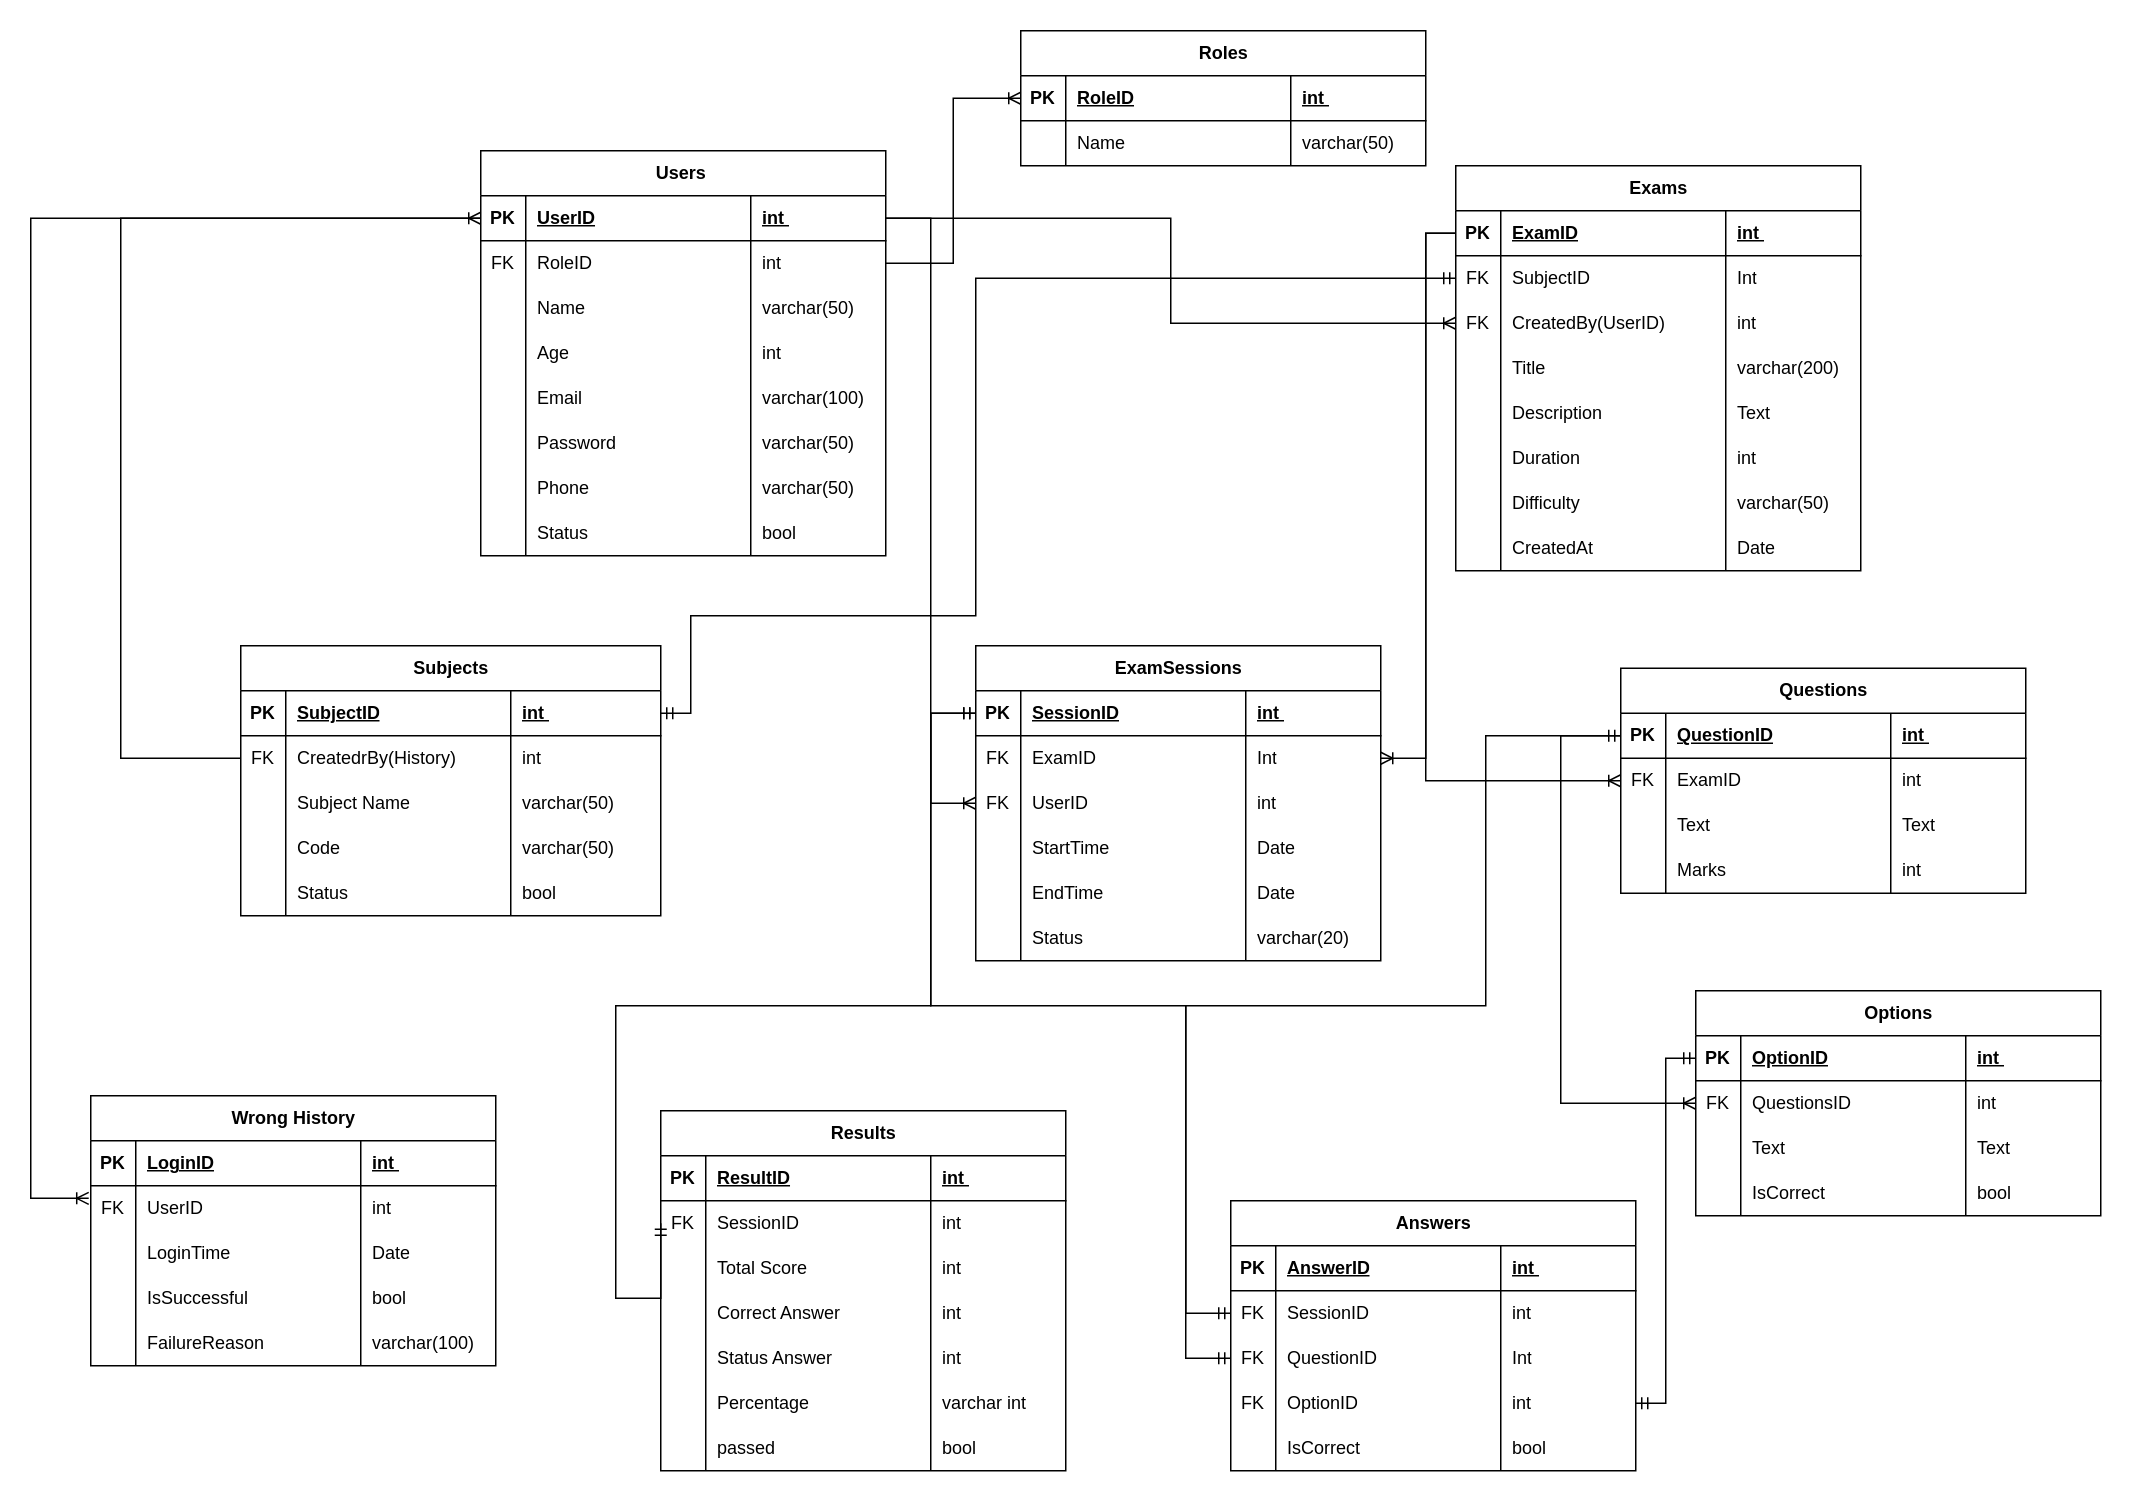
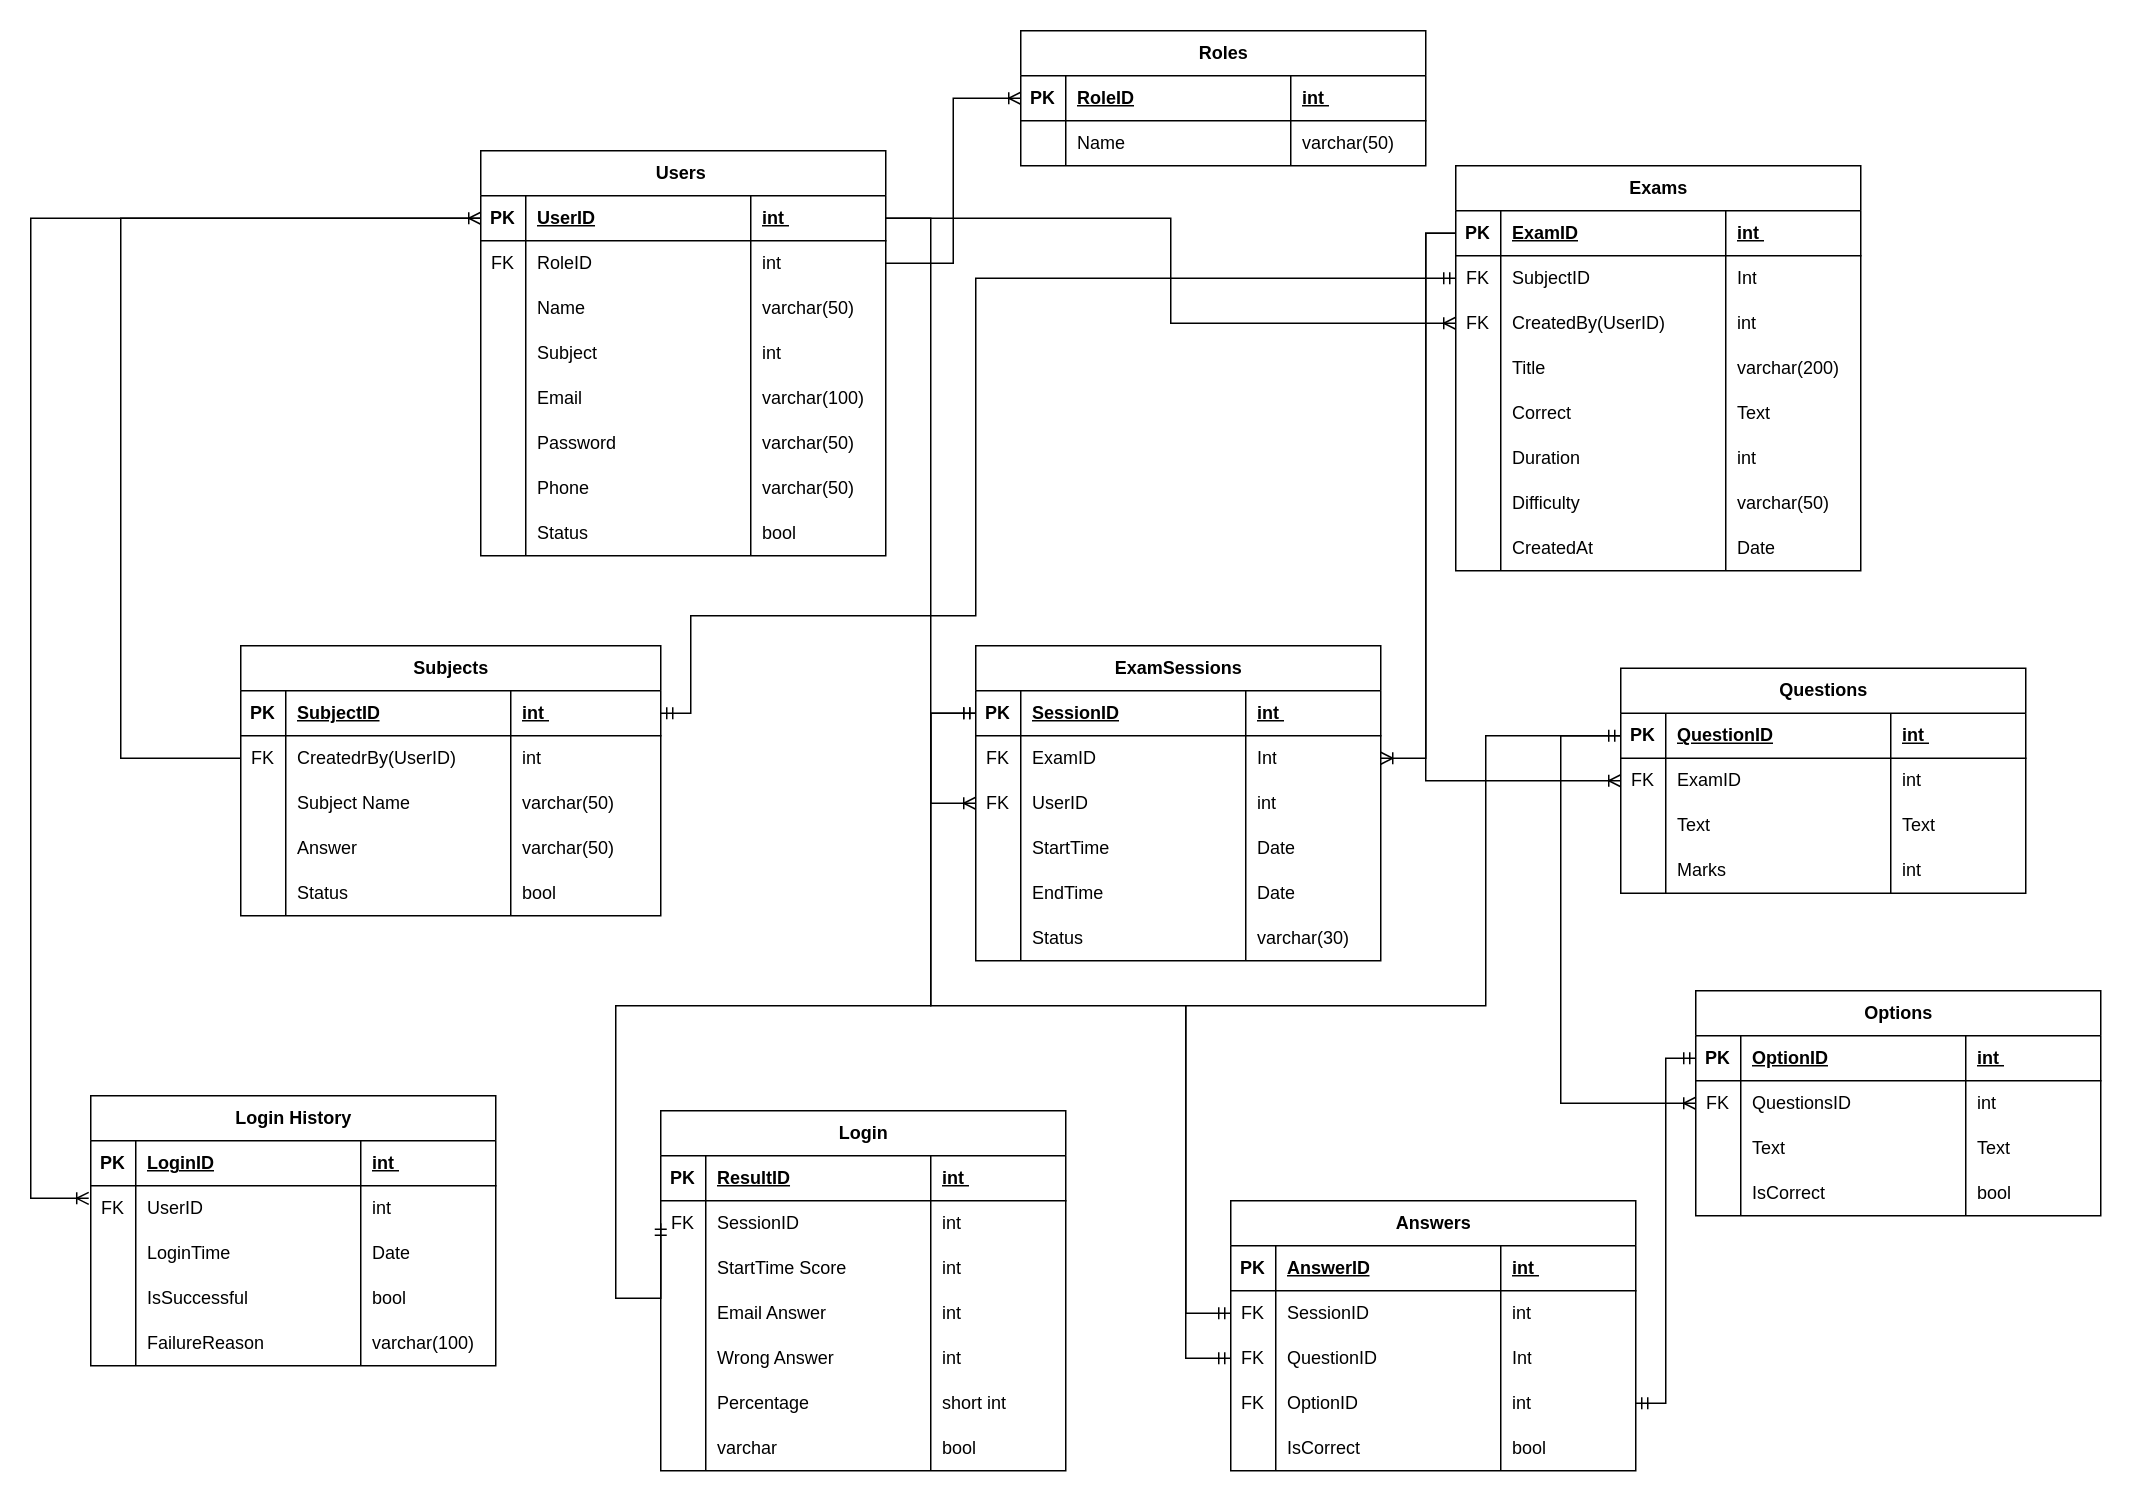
node "Age": label "Age" -> "Subject"
node "Description": label "Description" -> "Correct"
node "CreatedrBy(History)": label "CreatedrBy(History)" -> "CreatedrBy(UserID)"
node "Code": label "Code" -> "Answer"
node "varchar(20)": label "varchar(20)" -> "varchar(30)"
node "Wrong History": label "Wrong History" -> "Login History"
node "Results": label "Results" -> "Login"
node "Total Score": label "Total Score" -> "StartTime Score"
node "Correct Answer": label "Correct Answer" -> "Email Answer"
node "Status Answer": label "Status Answer" -> "Wrong Answer"
node "varchar int": label "varchar int" -> "short int"
node "passed": label "passed" -> "varchar"
